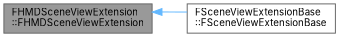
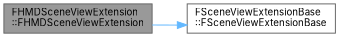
edge "FSceneViewExtensionBase ::FSceneViewExtensionBase" -> "FHMDSceneViewExtension ::FHMDSceneViewExtension": reversed
